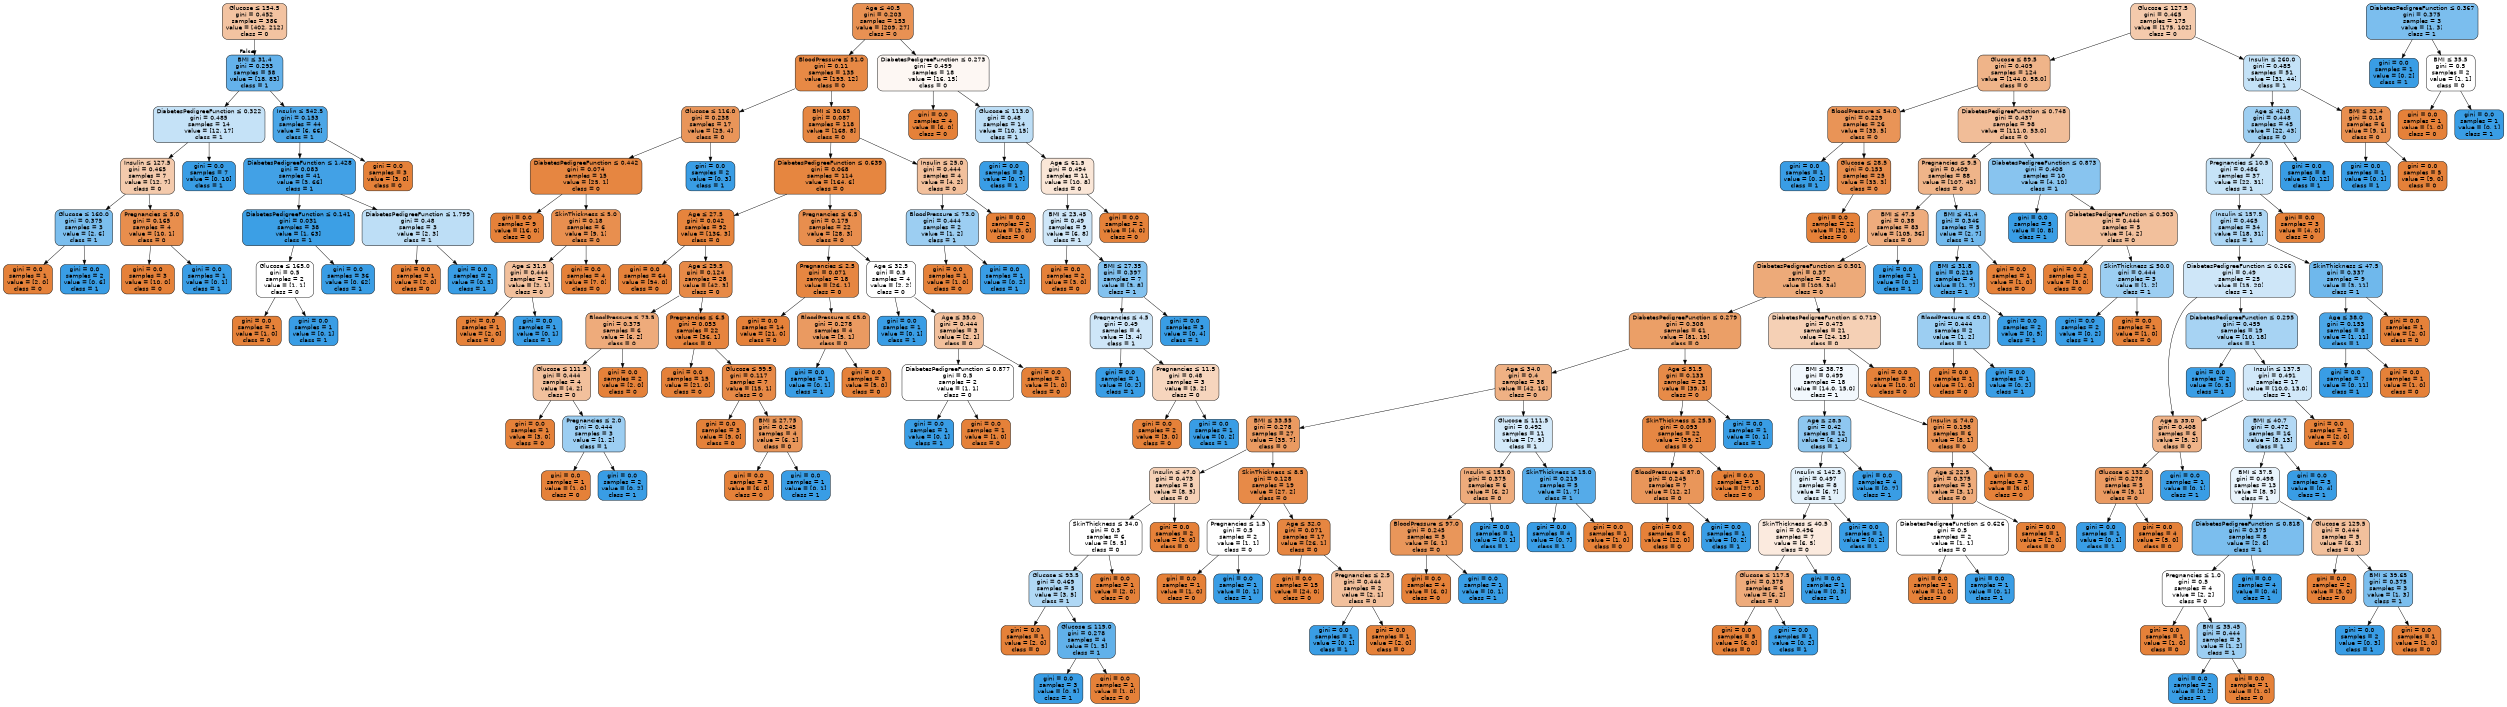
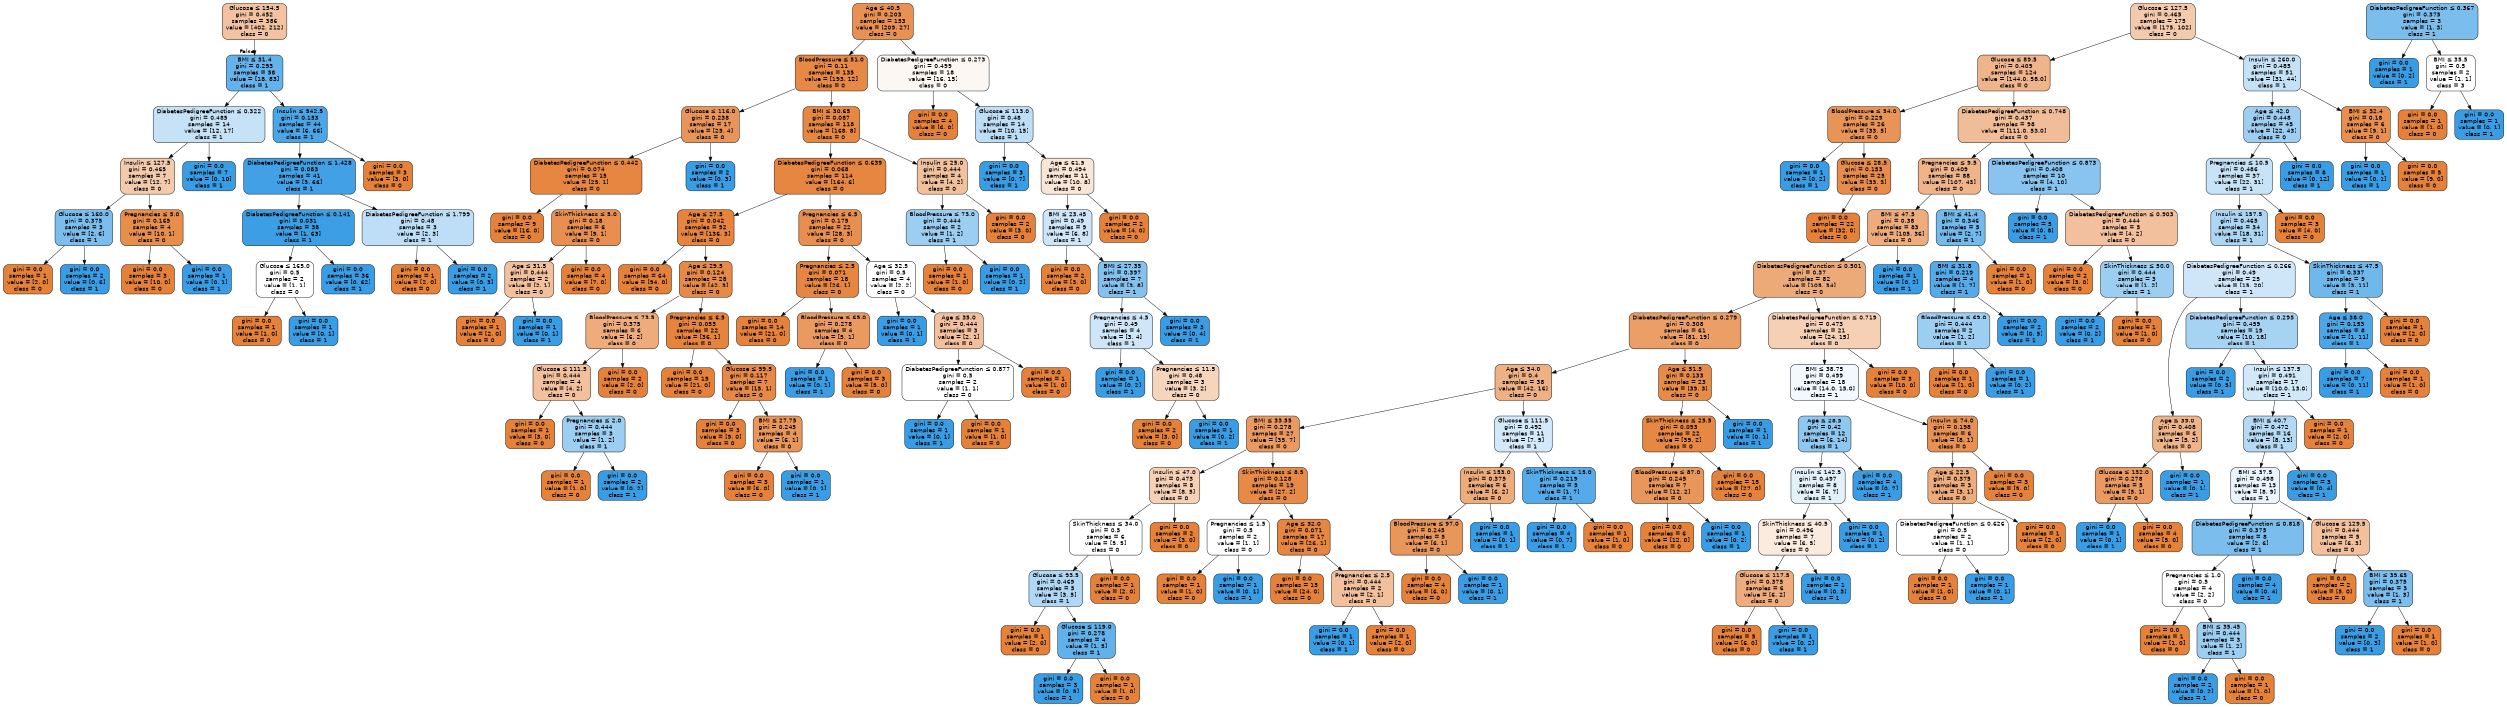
node "BMI ≤ 35.5": text "class = 0" -> "class = 3"
edge "Insulin ≤ 137.5" -> "Age ≤ 39.0": now "Insulin ≤ 137.5" -> "BMI ≤ 40.7"
